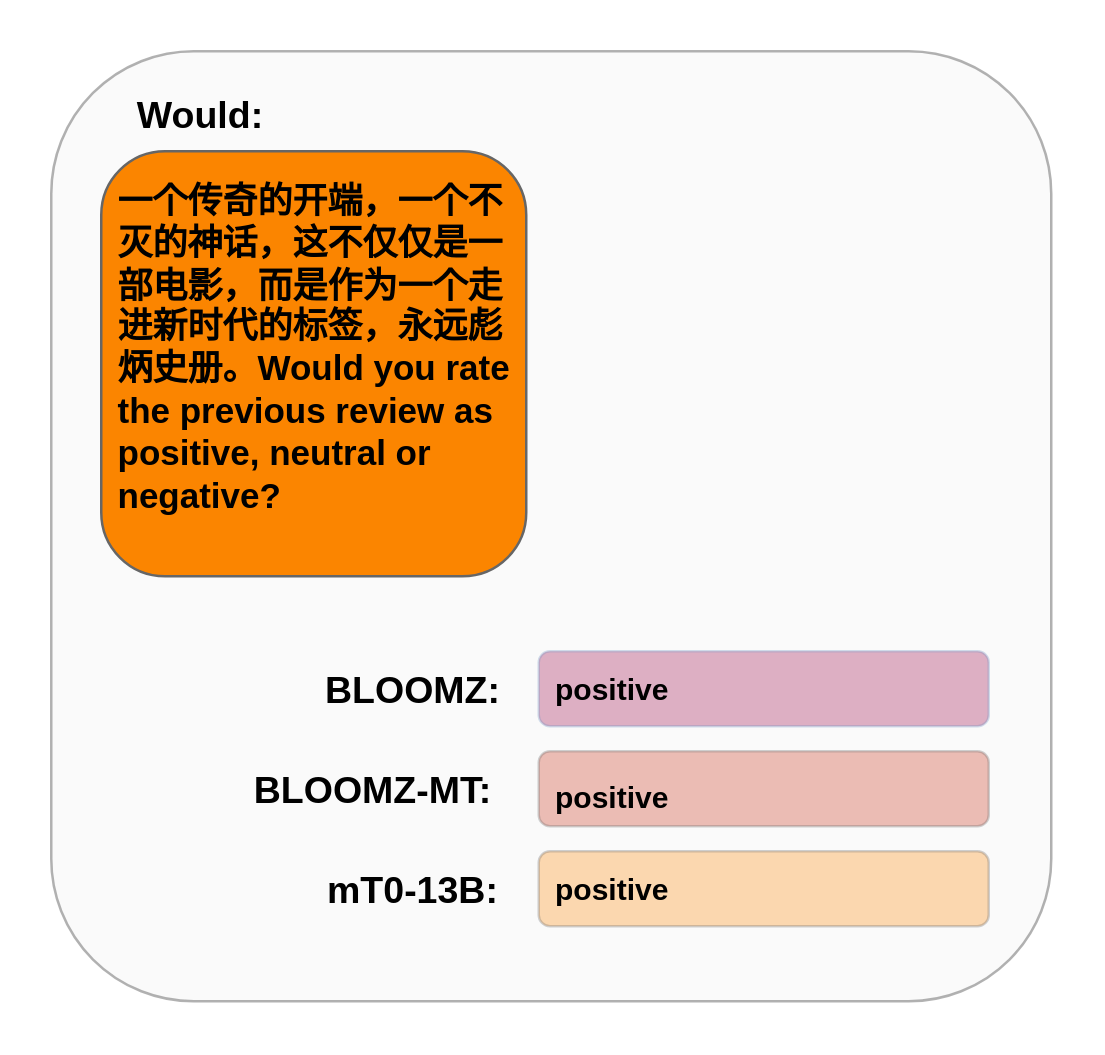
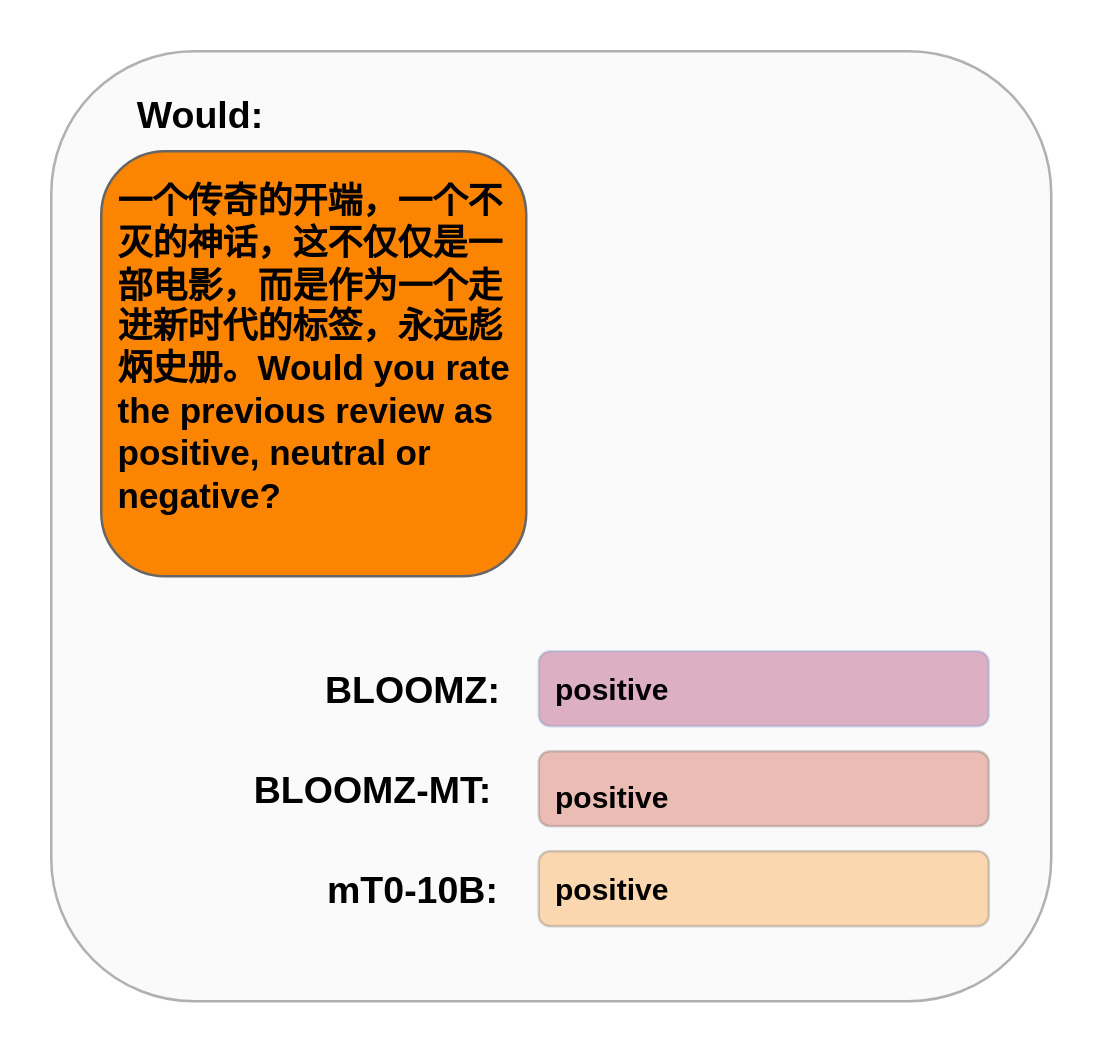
node "mT0-13B:": label "mT0-13B:" -> "mT0-10B:"
